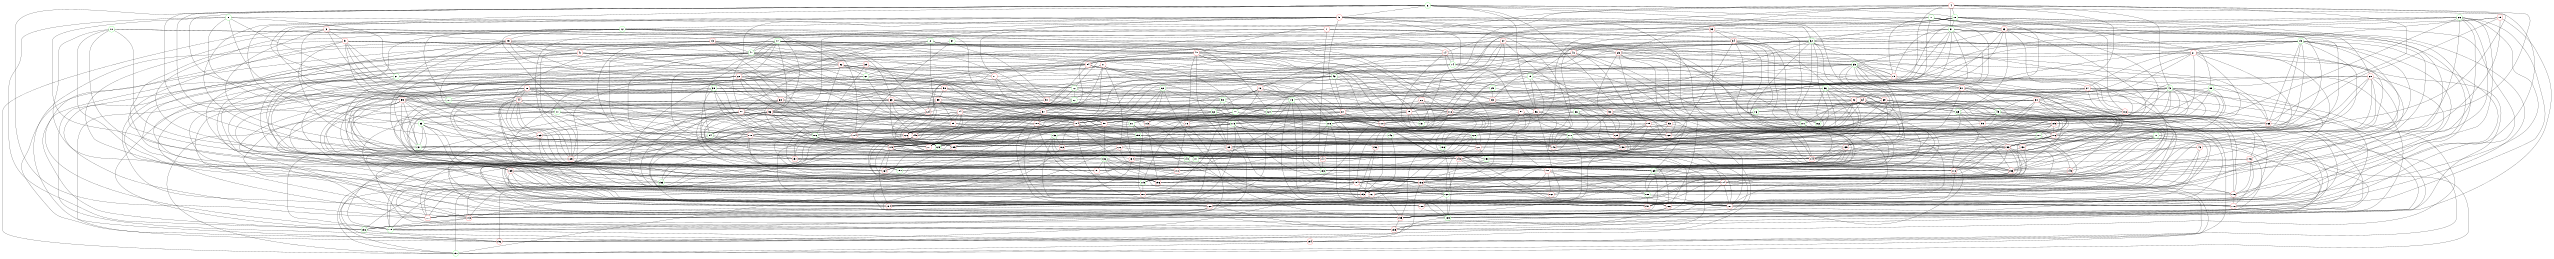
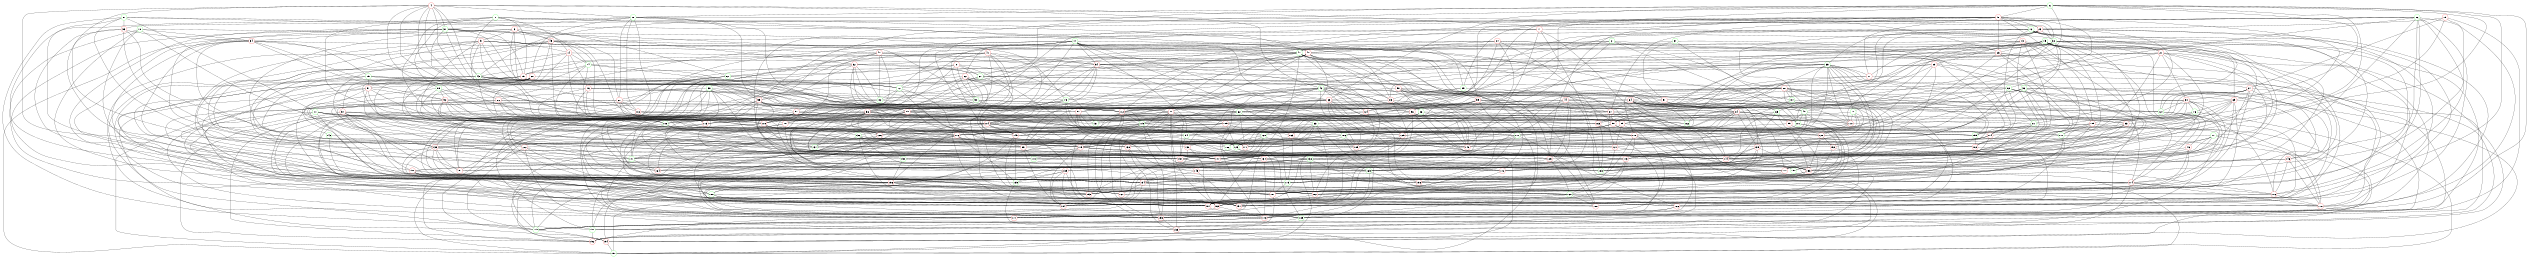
edge "45" -- "133": now "41" -- "133"
